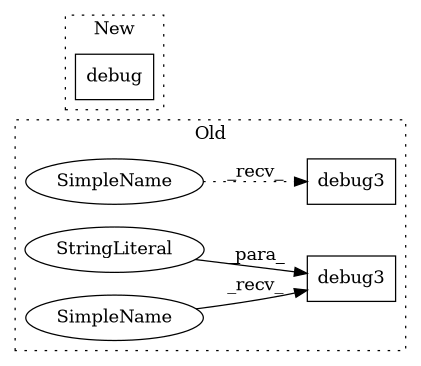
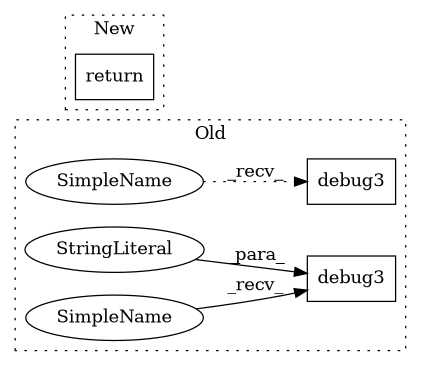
node "debug": label "debug" -> "return"
